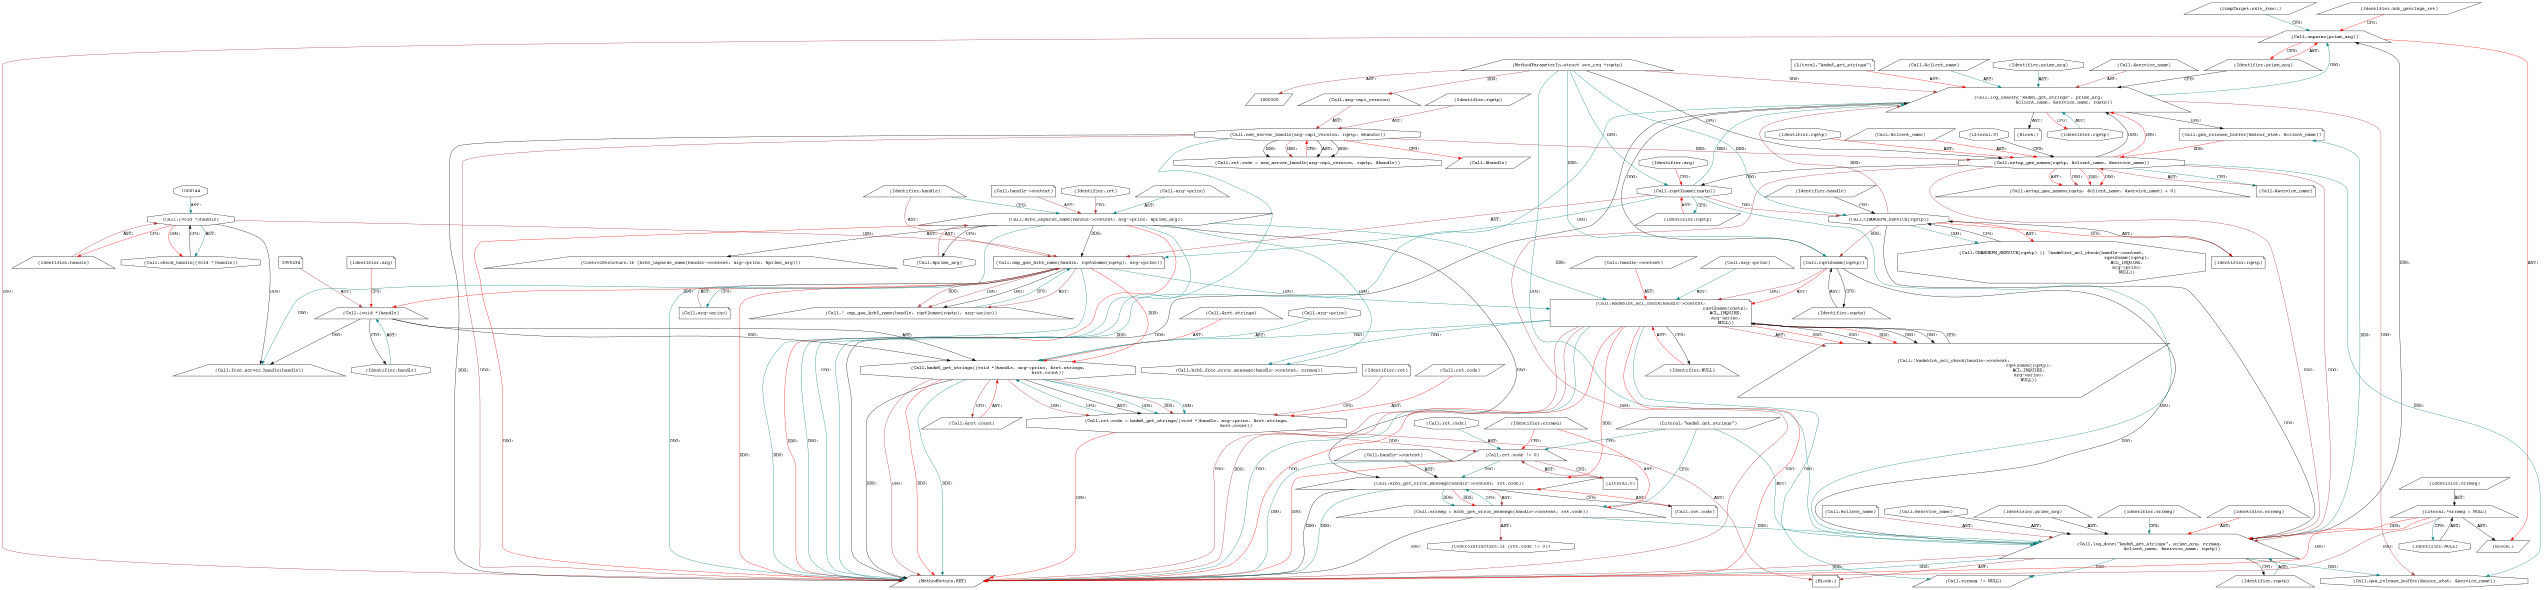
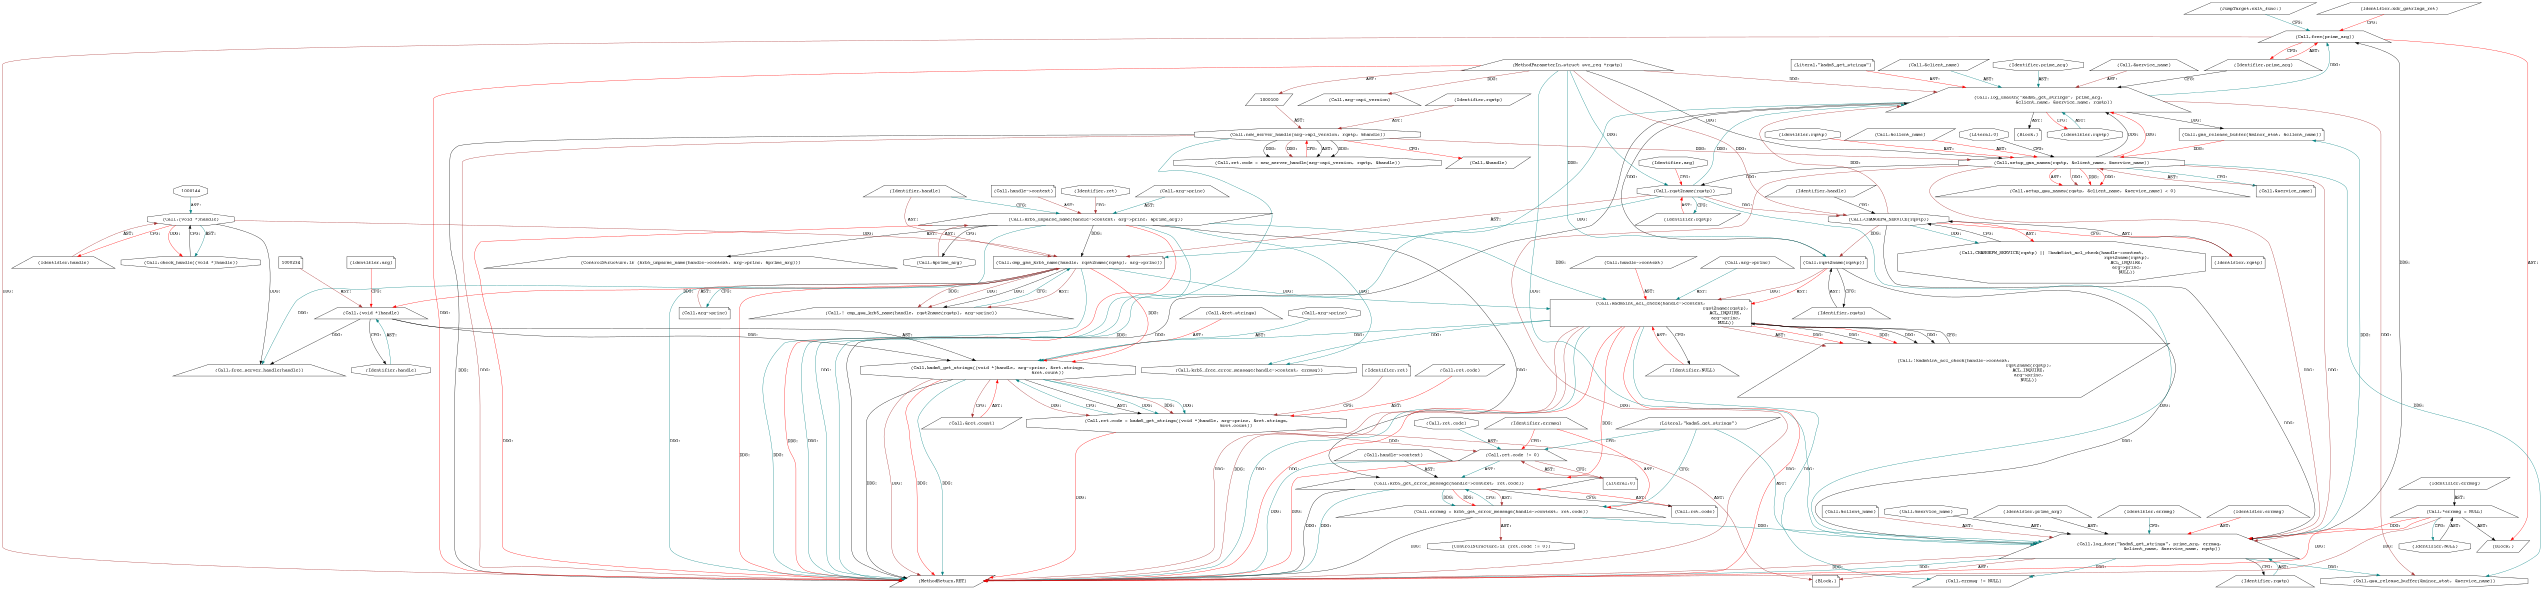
node "(Call,unparse(prime_arg))": label "(Call,unparse(prime_arg))" -> "(Call,free(prime_arg))"
edge "(MethodParameterIn,struct svc_req *rqstp)" -> "(MethodReturn,RET)": added, label "DDG:"
edge "(Call,arg->api_version)" -> "(Call,new_server_handle(arg->api_version, rqstp, &handle))": now "1000100" -> "(Call,new_server_handle(arg->api_version, rqstp, &handle))"
edge "(MethodParameterIn,struct svc_req *rqstp)" -> "(Call,CHANGEPW_SERVICE(rqstp))": color teal -> brown
edge "(Call,ret.code != 0)" -> "(Call,krb5_get_error_message(handle->context, ret.code))": label "DDG: " -> "AST: "
node "(Literal,*errmsg = NULL)": label "(Literal,*errmsg = NULL)" -> "(Call,*errmsg = NULL)"
